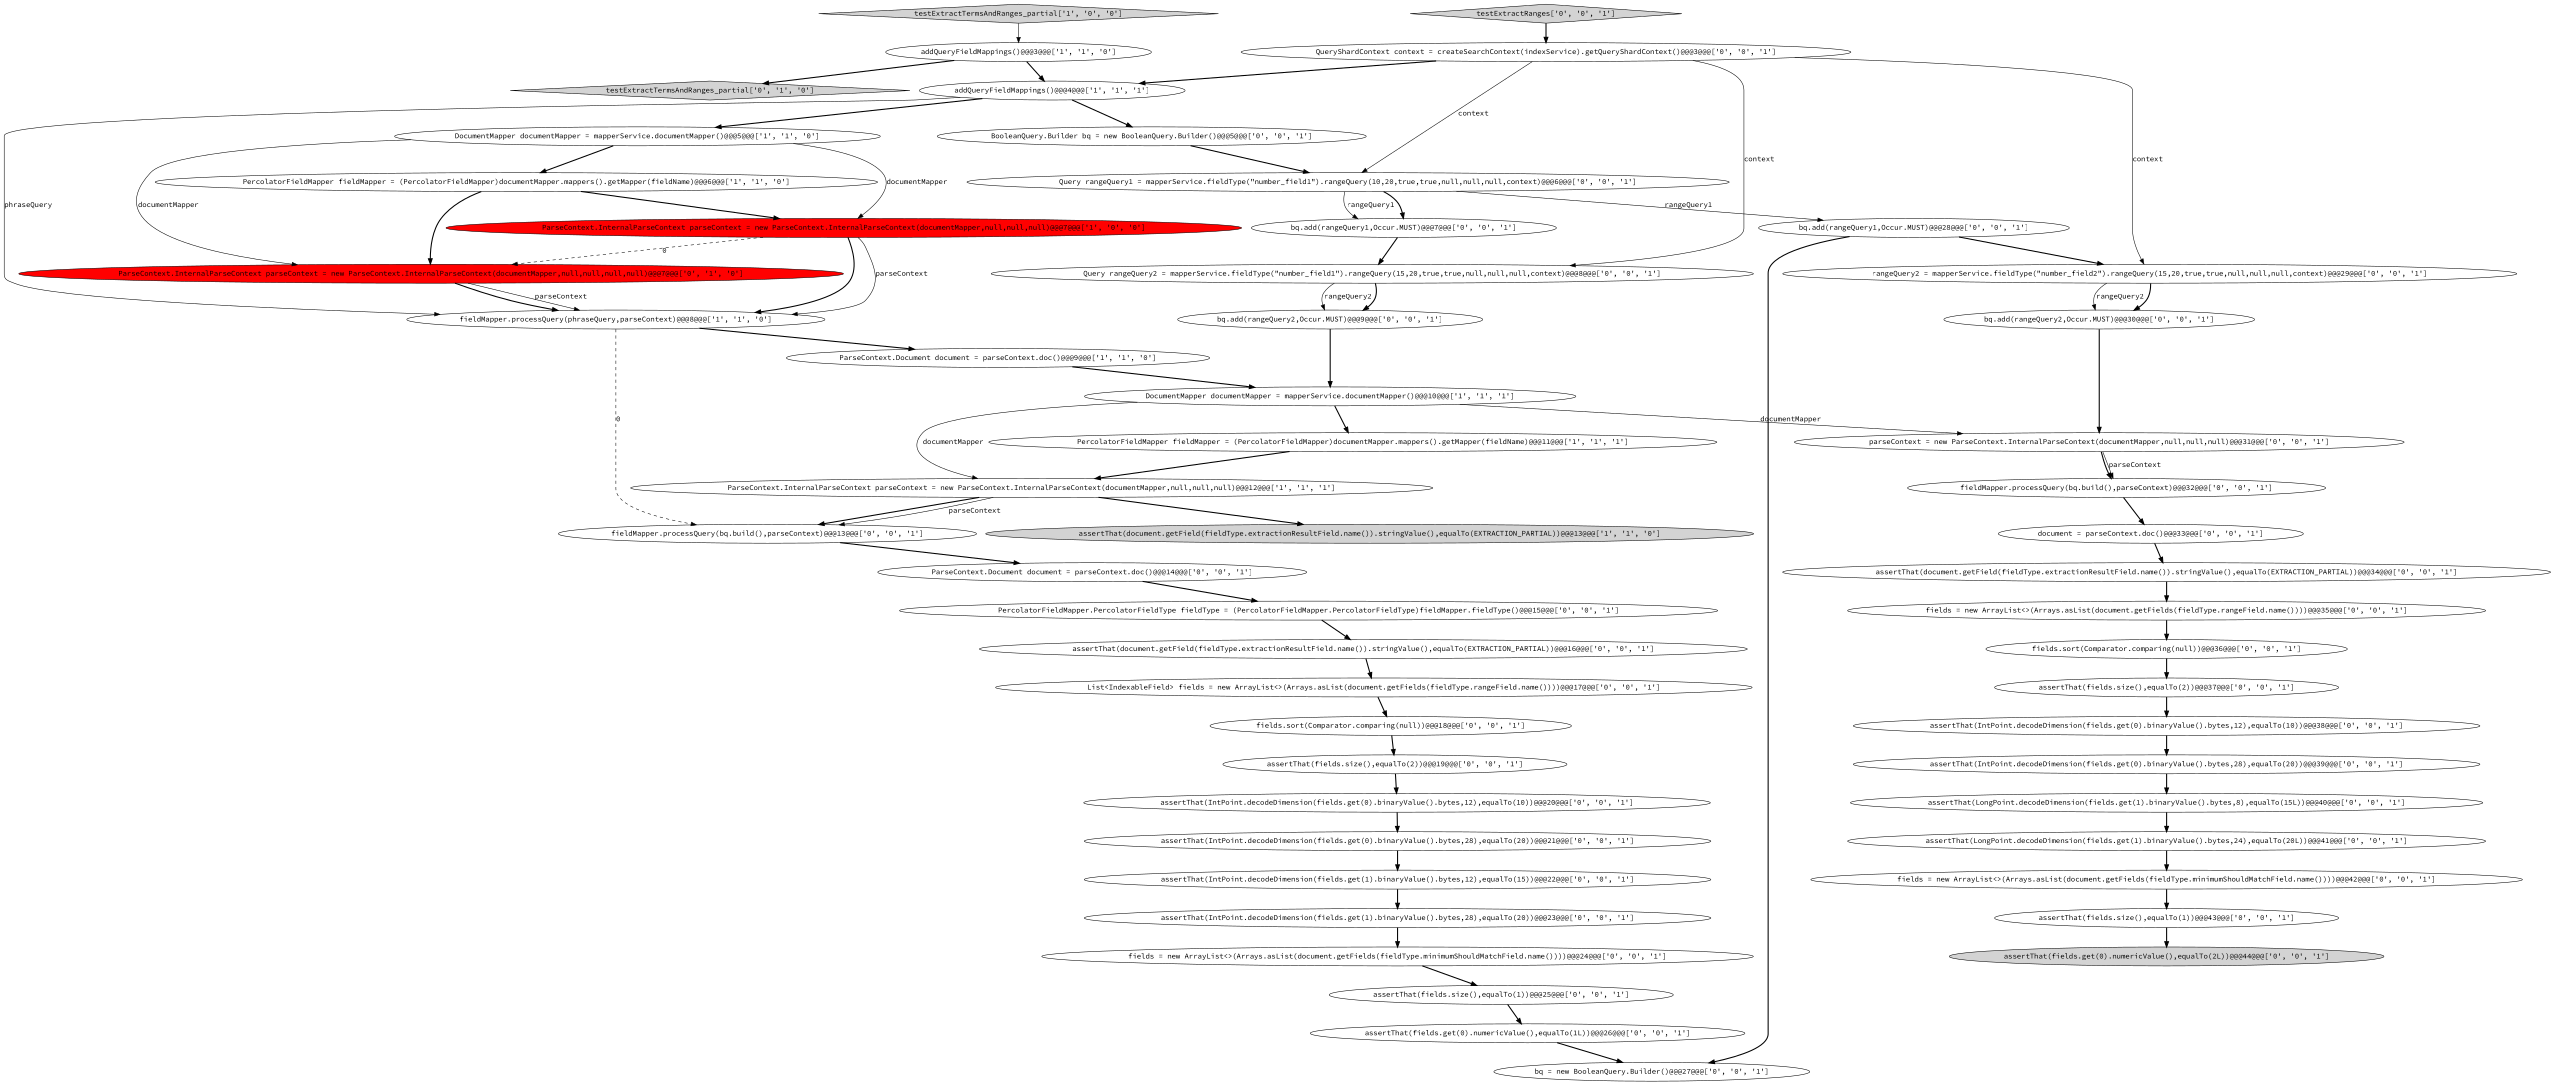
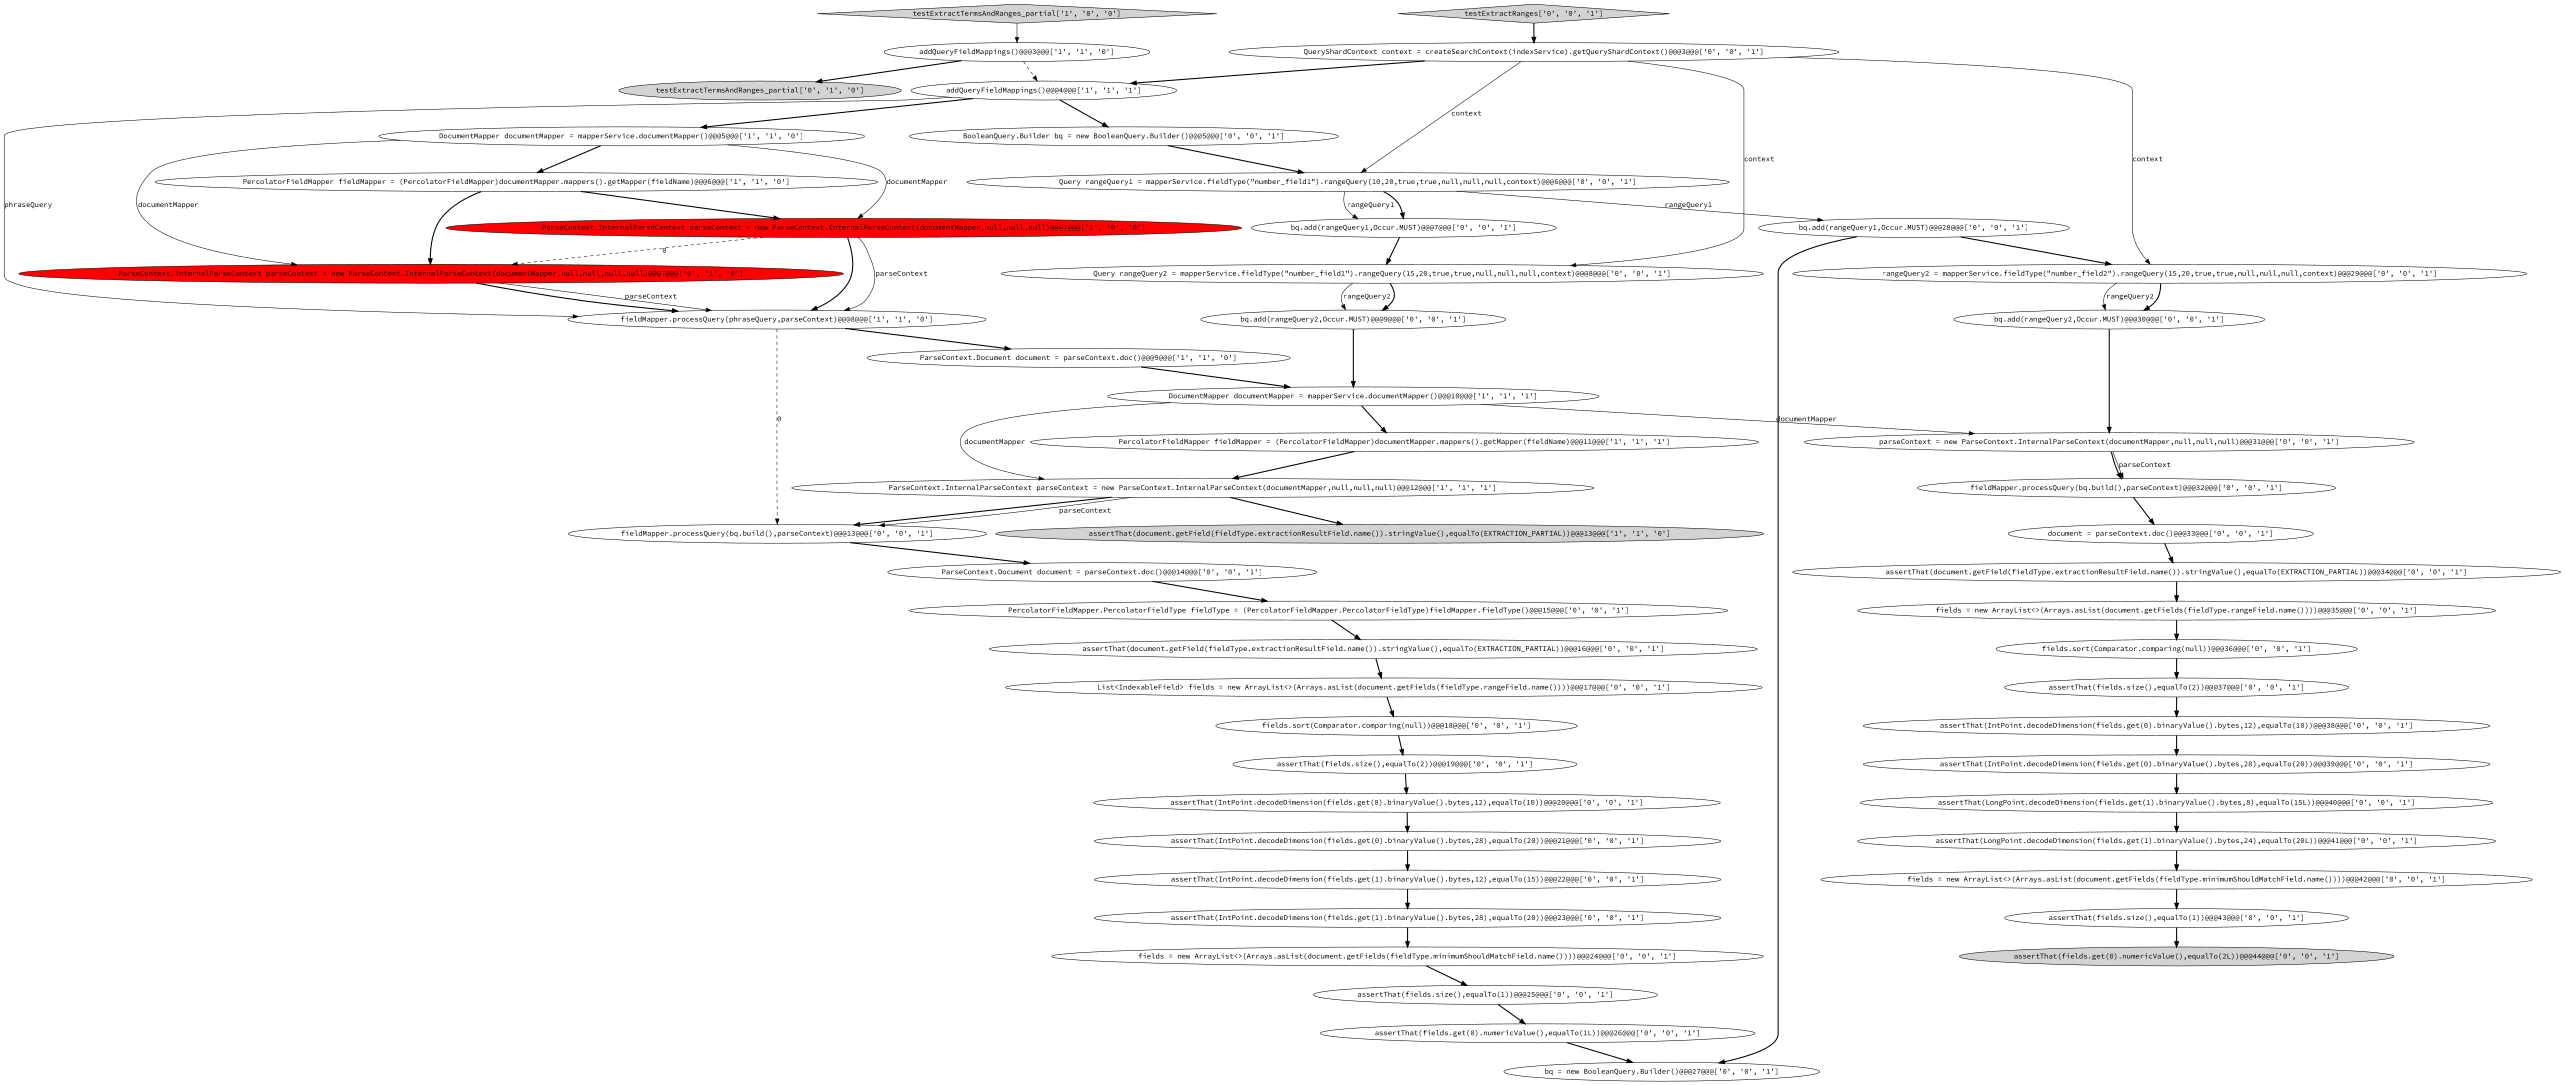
edge "addQueryFieldMappings()@@@3@@@['1', '1', '0']" -> "addQueryFieldMappings()@@@4@@@['1', '1', '1']": style bold -> dashed
node "testExtractTermsAndRanges_partial['0', '1', '0']": shape diamond -> ellipse
